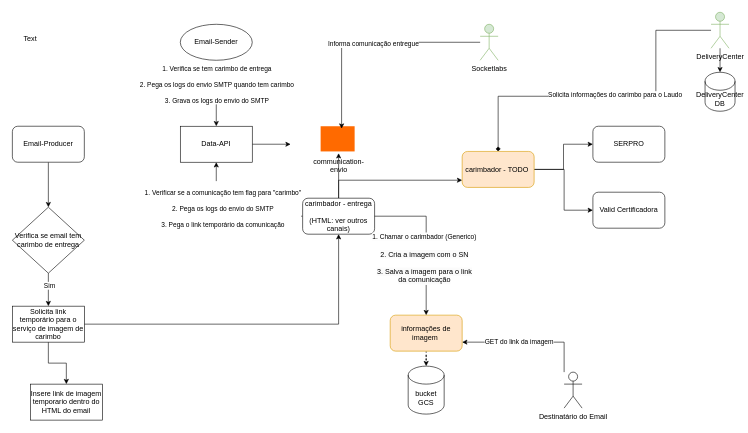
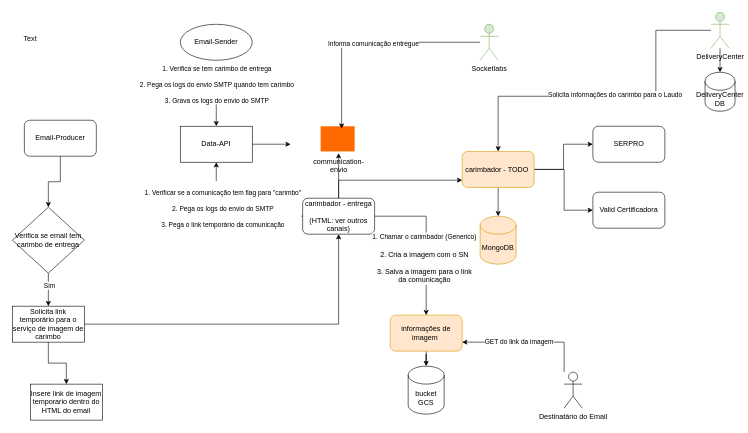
node "Email-Producer": moved (48, 144) -> (60, 138)
edge "DeliveryCenter" -> "carimbador - TODO": arrowhead diamond -> classic
edge "carimbador - TODO" -> "MongoDB": added
node "MongoDB": added
edge "informações de imagem" -> "bucket GCS": style dashed -> solid
